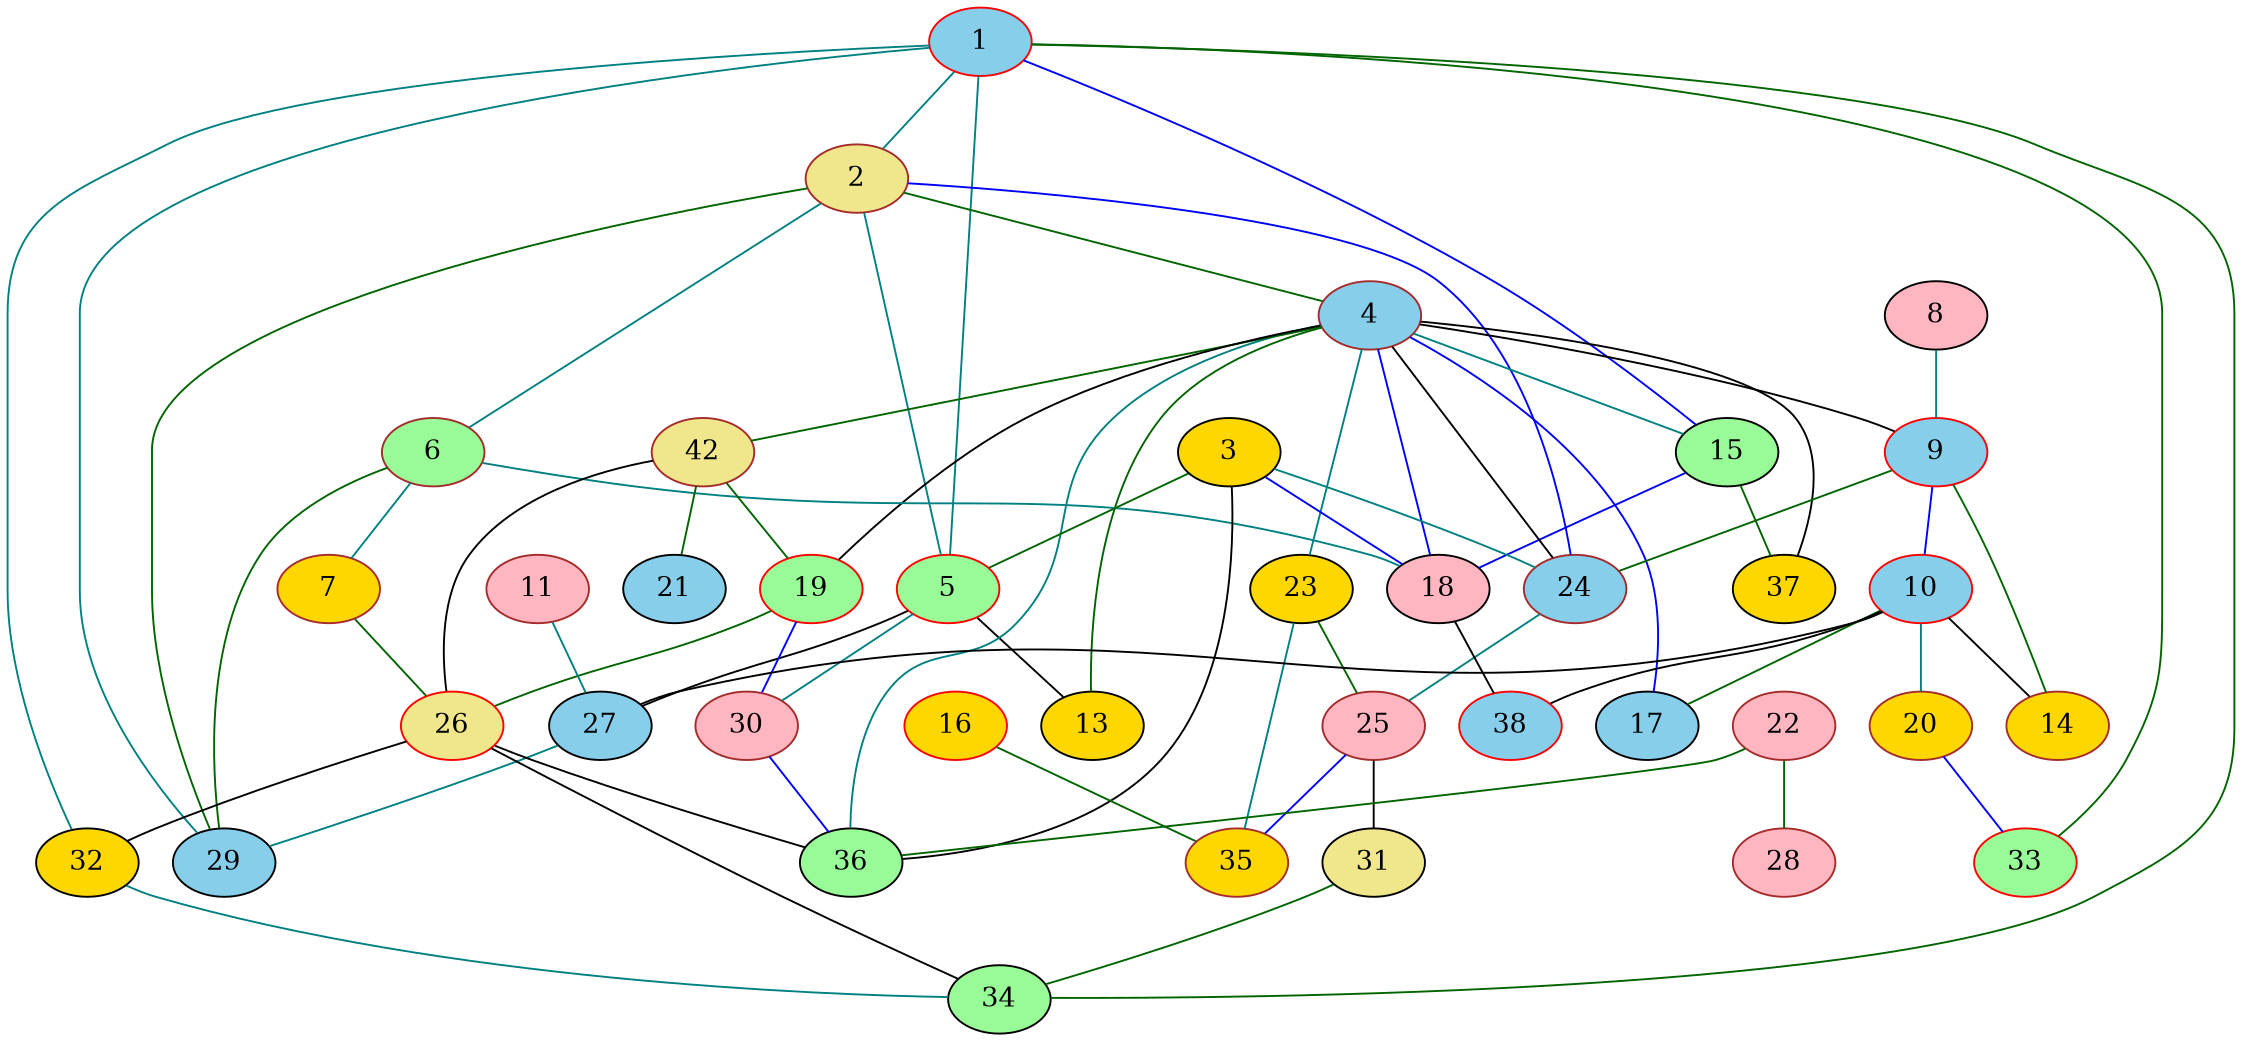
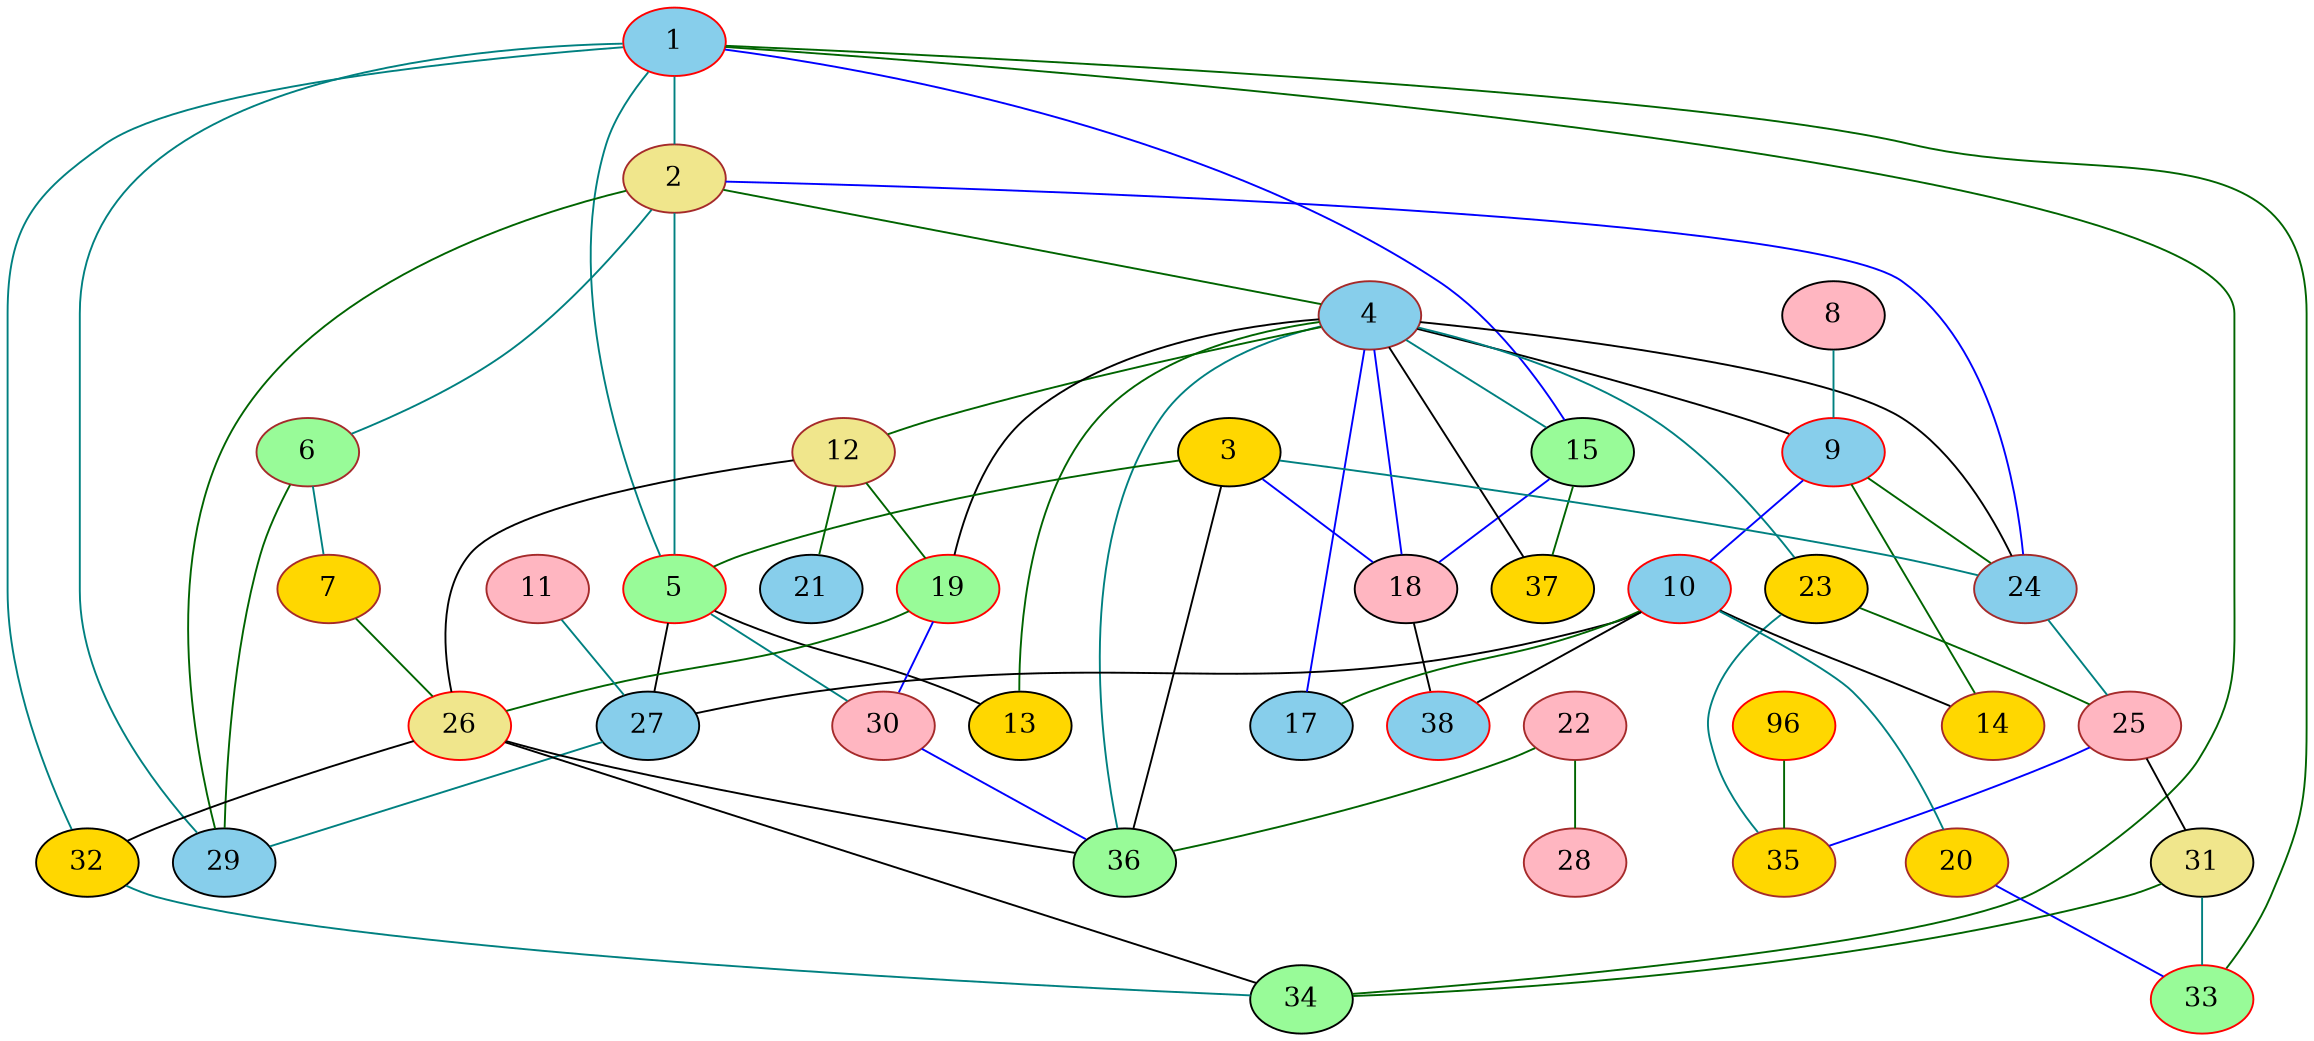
node "42": label "42" -> "12"
edge "6" -- "18": removed
node "16": label "16" -> "96"
edge "31" -- "33": added
